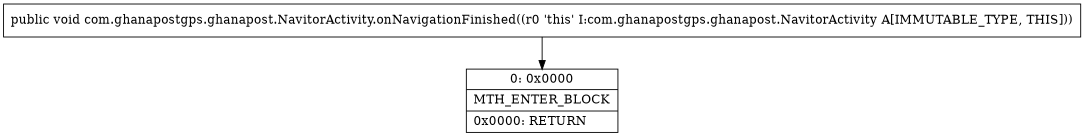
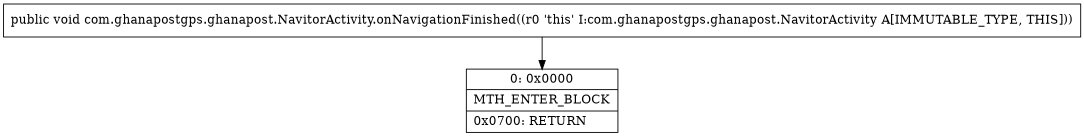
node "0: 0x0000": text "0x0000: RETURN" -> "0x0700: RETURN"
